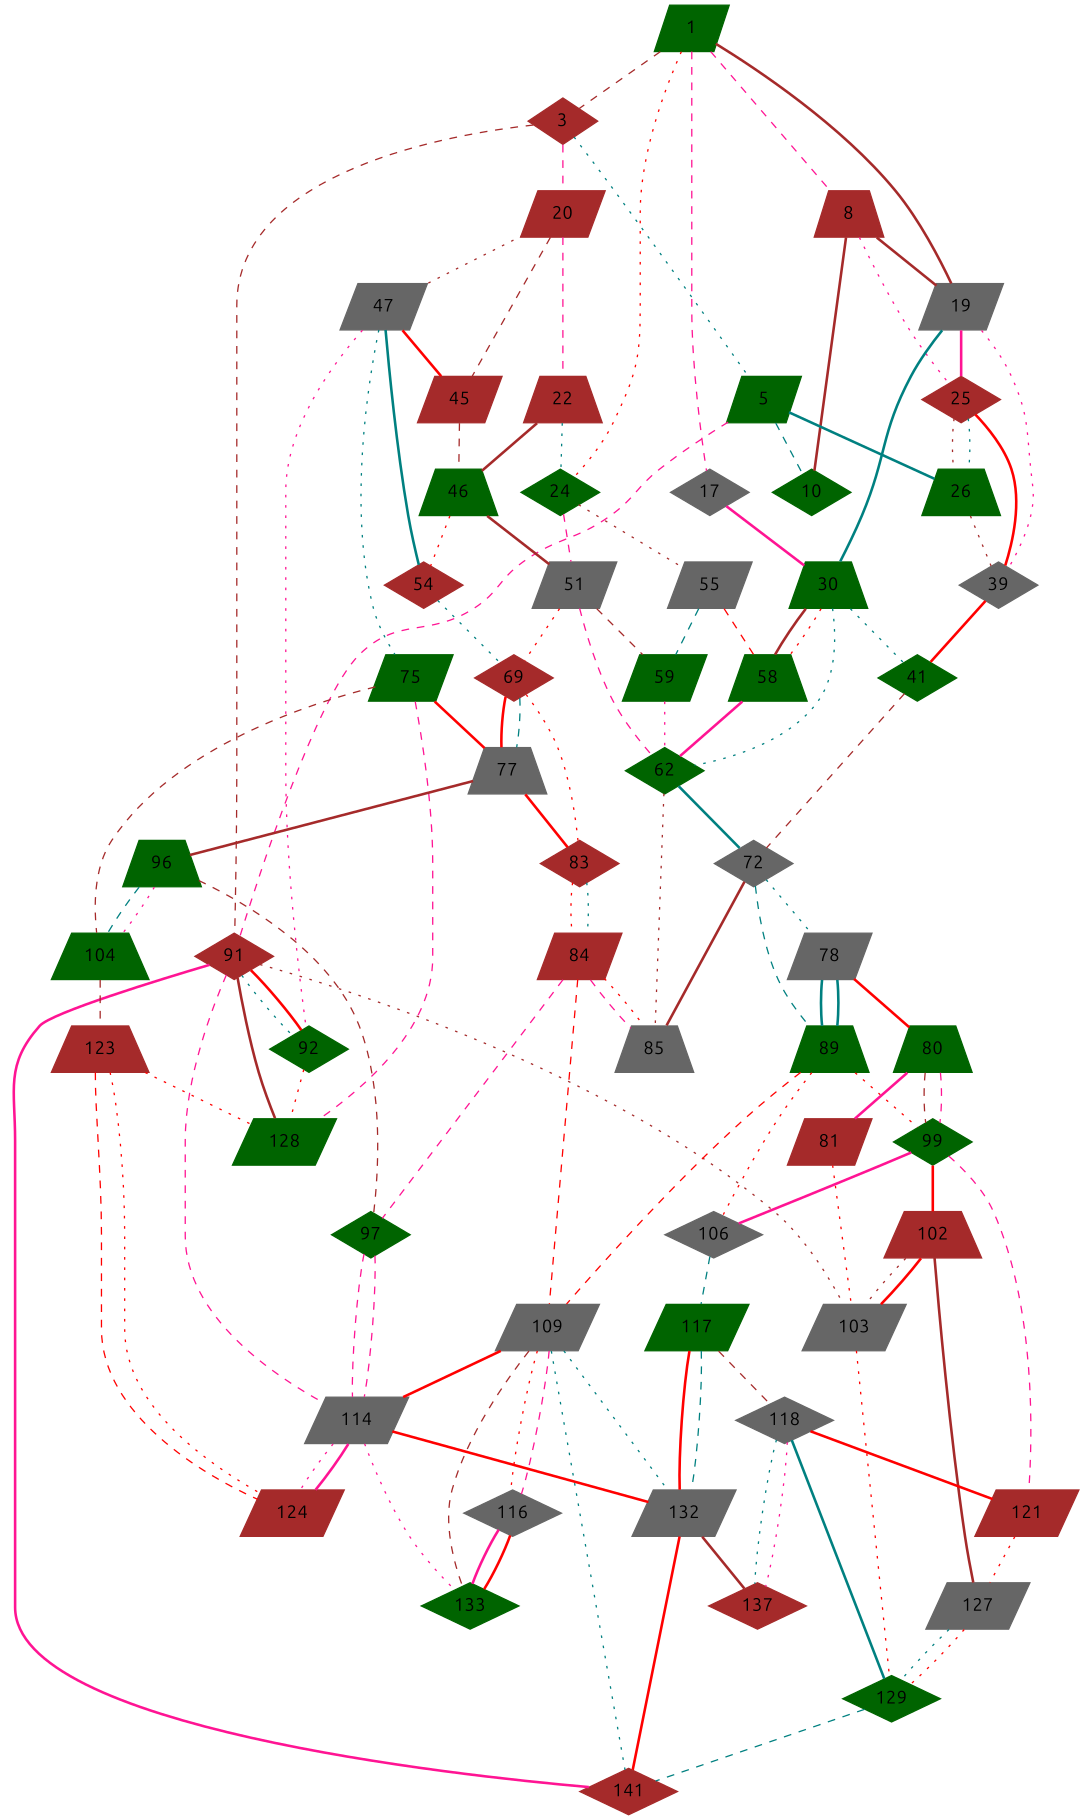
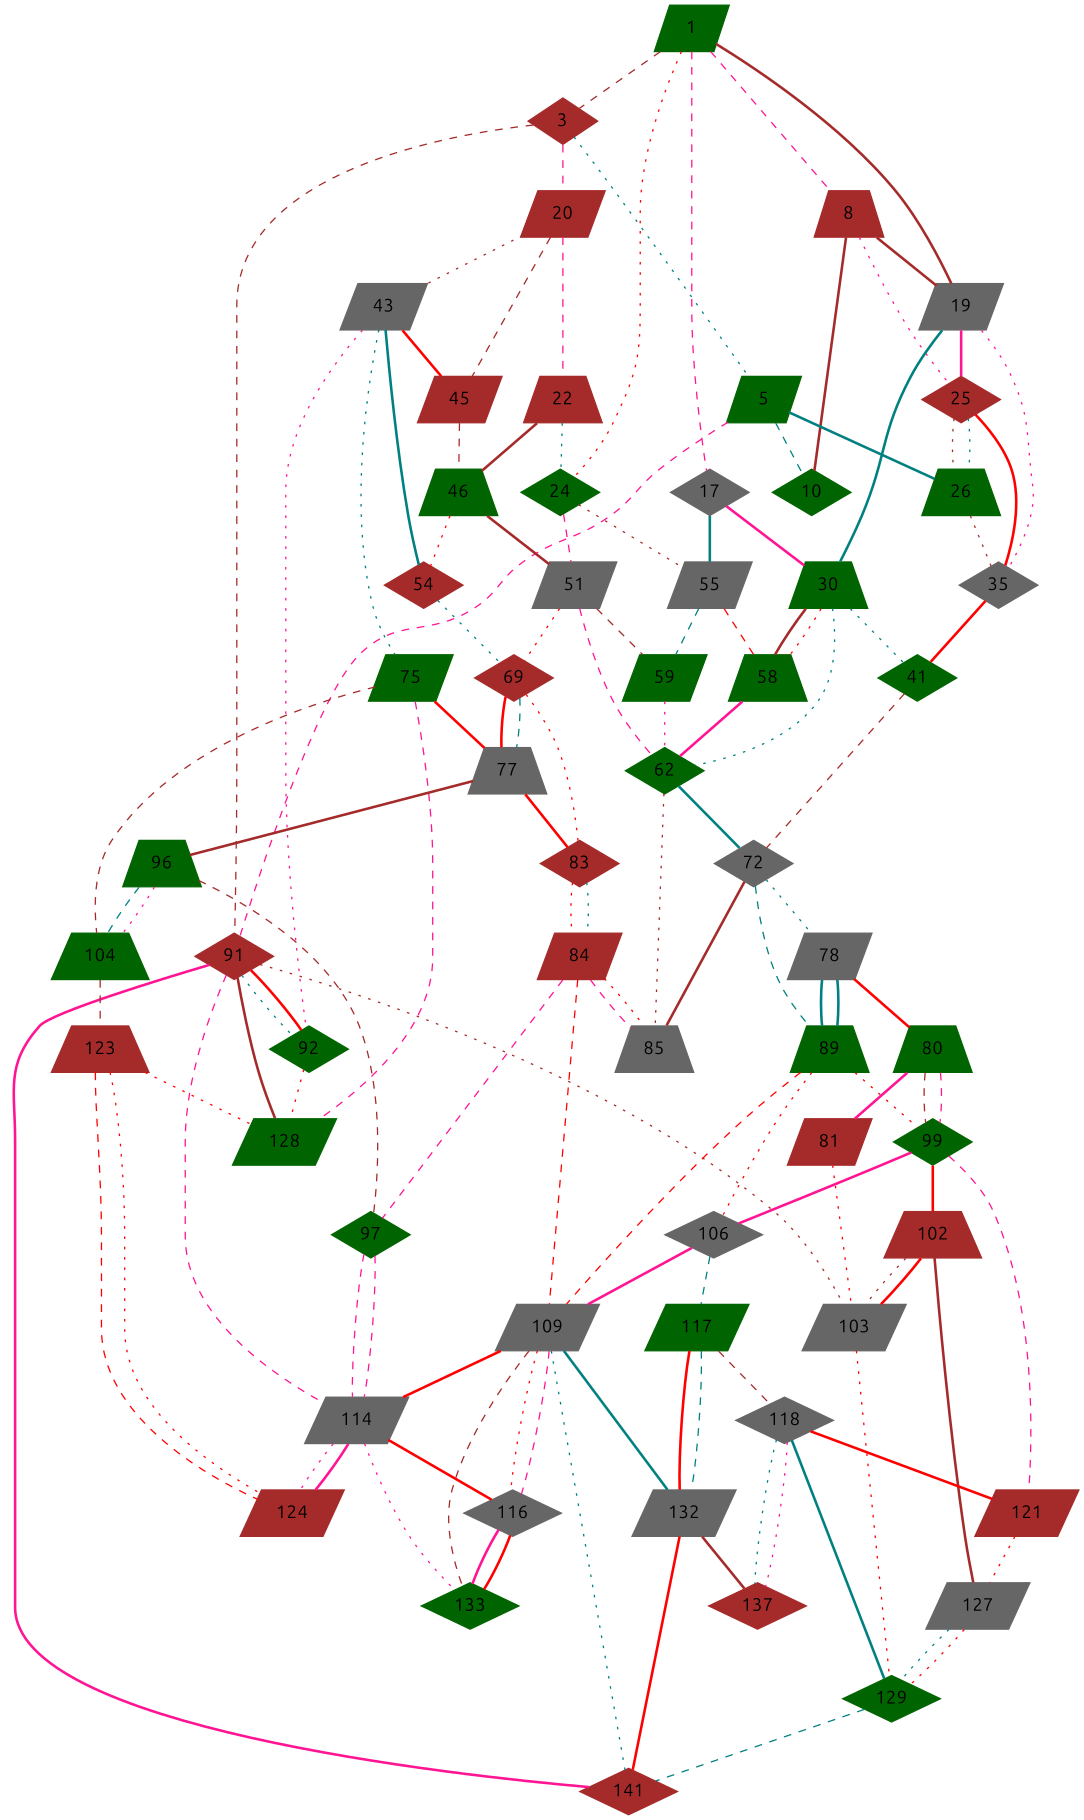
node "47": label "47" -> "43"
edge "17" -- "55": added
node "39": label "39" -> "35"
edge "106" -- "109": added
edge "109" -- "132": style dotted -> bold
edge "114" -- "132": now "114" -- "116"
